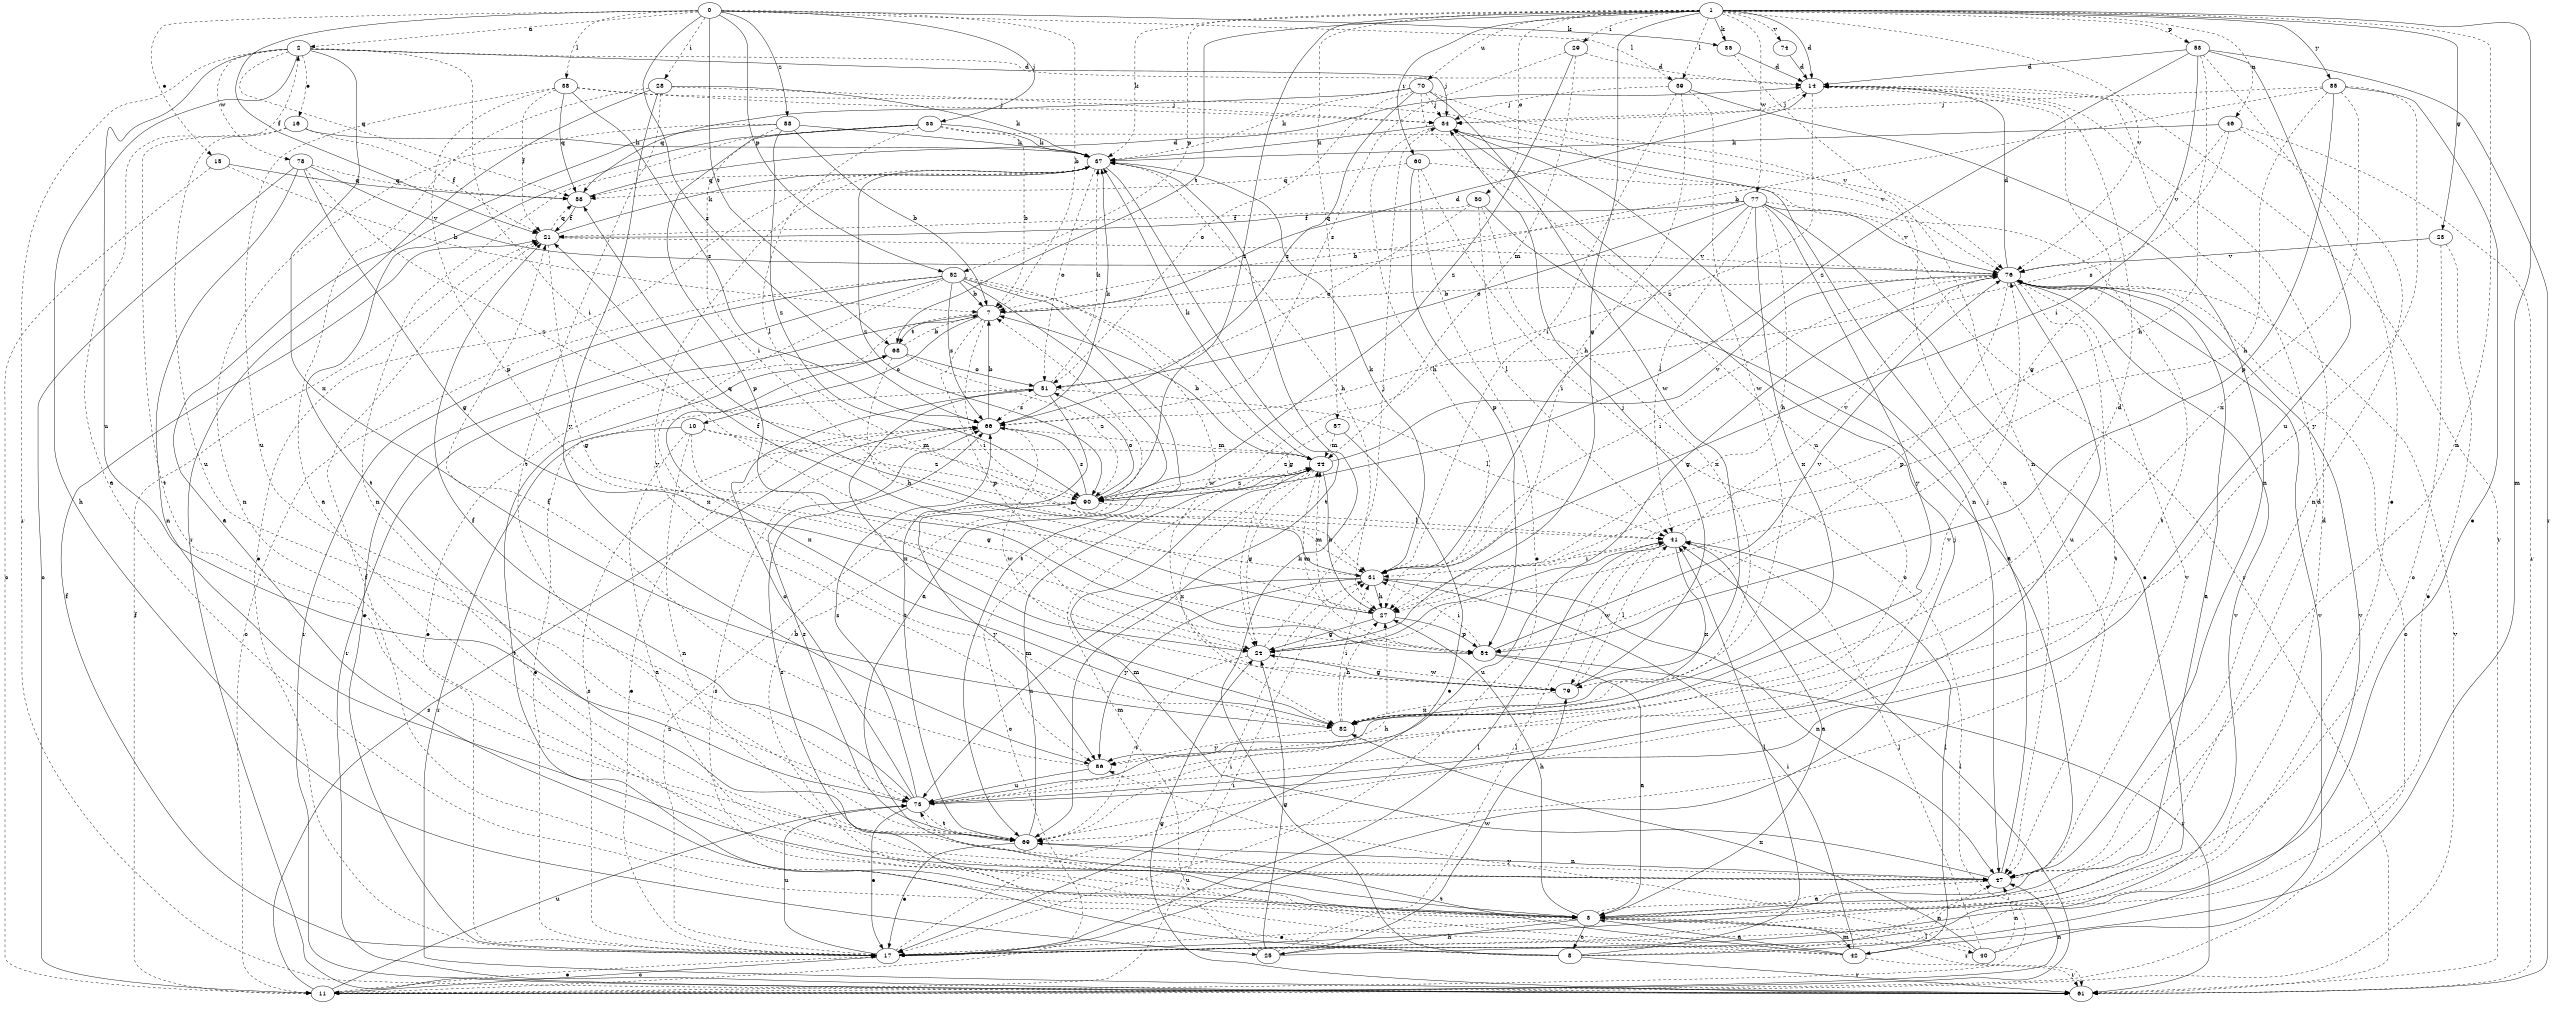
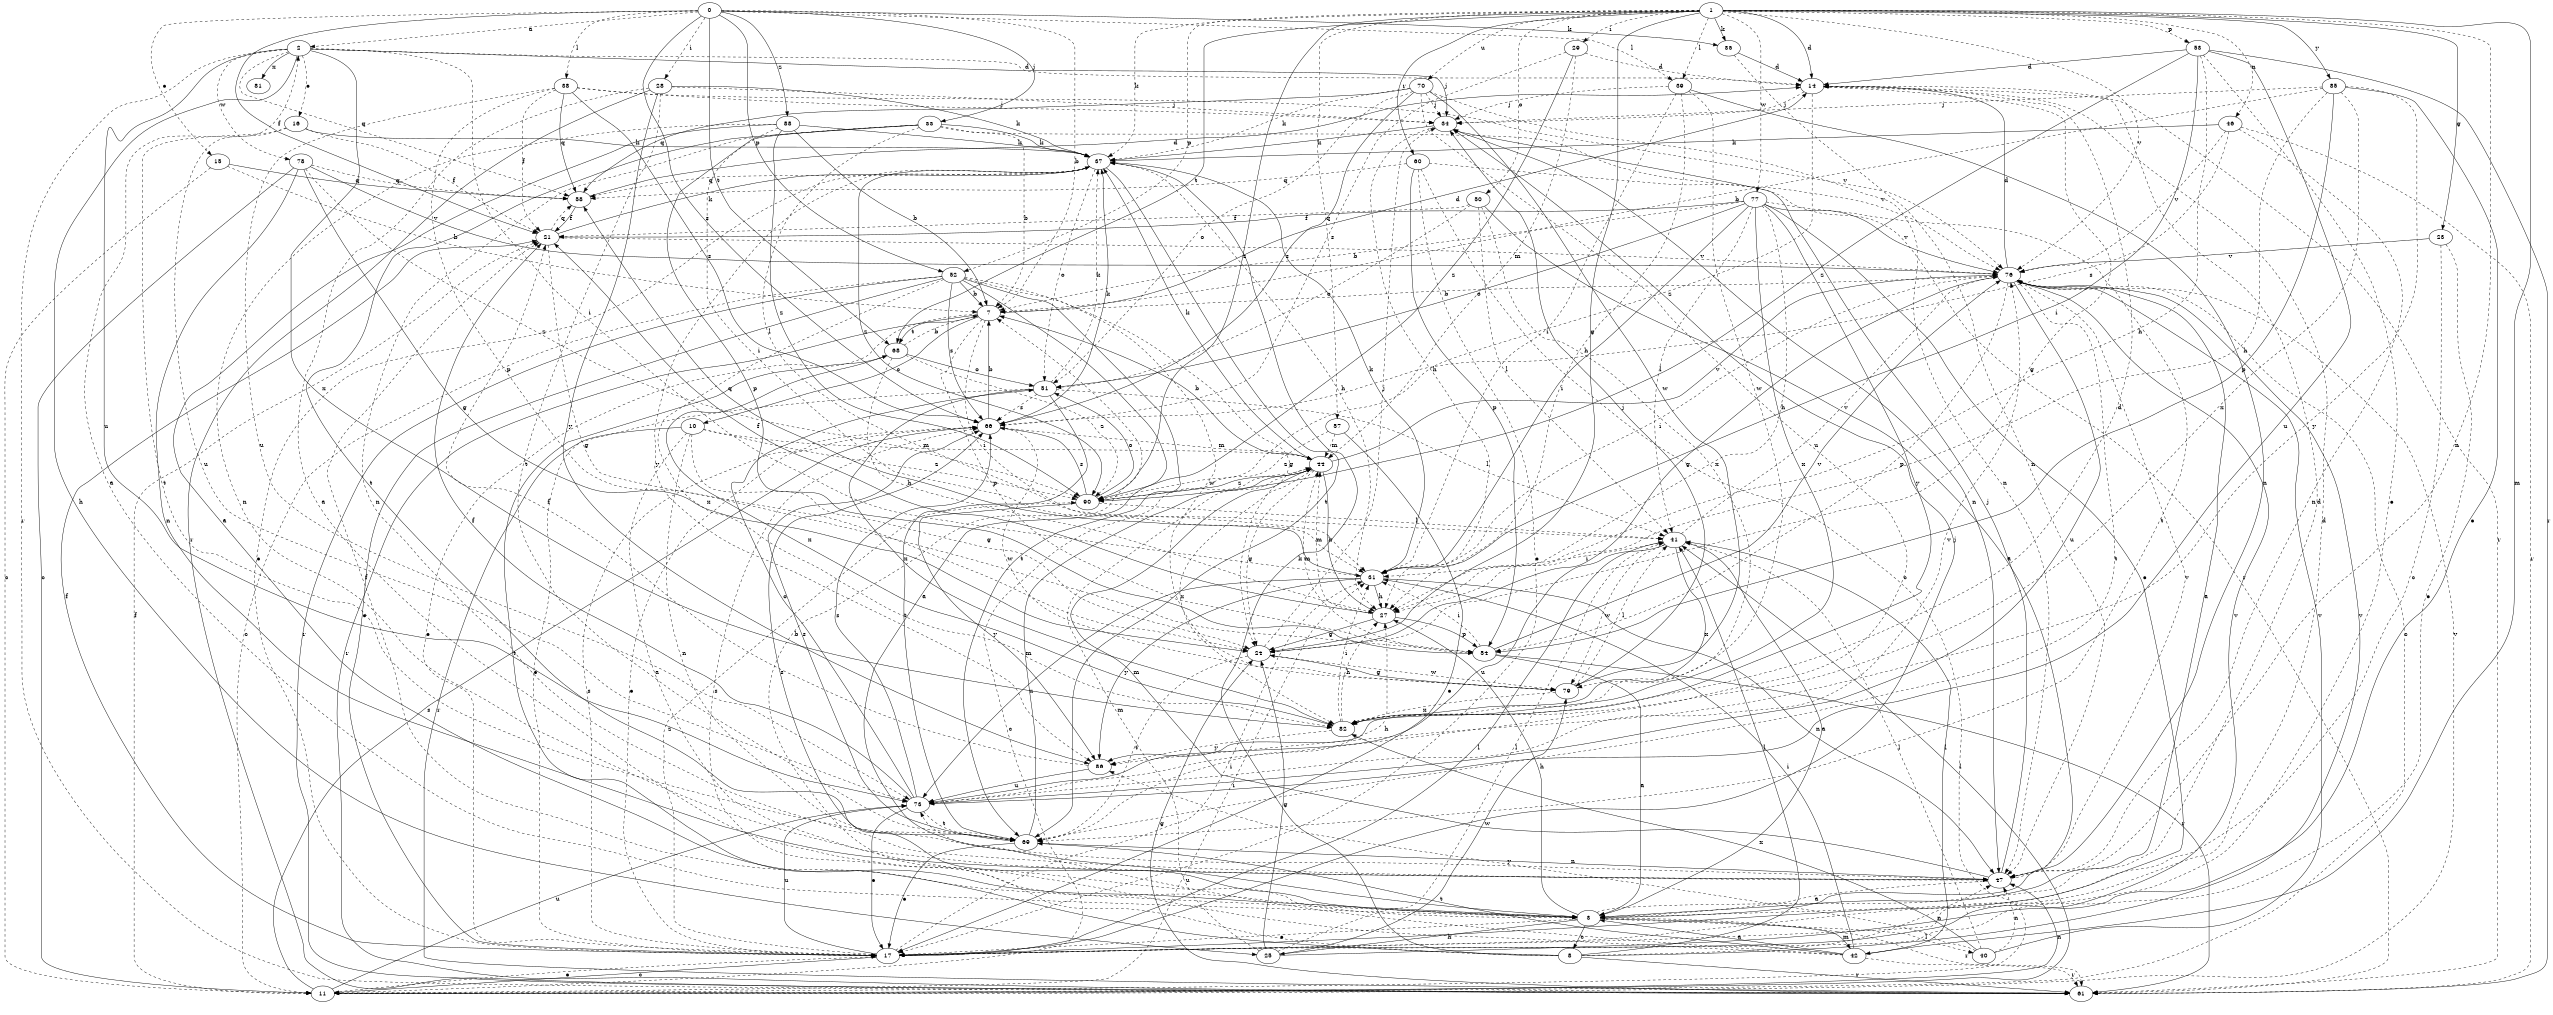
node "74": removed
node "81": added
